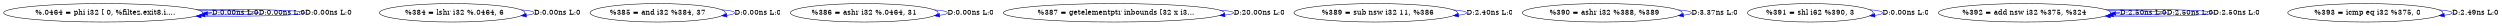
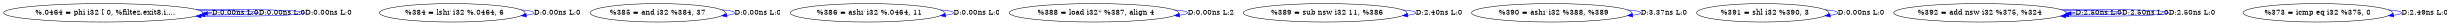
node "%386 = ashr i32 %.0464, 31": label "%386 = ashr i32 %.0464, 31" -> "%386 = ashr i32 %.0464, 11"
node "%388 = load i32* %387, align 4": added
node "%387 = getelementptr inbounds [32 x i3...": removed
node "%391 = shl i62 %390, 3": label "%391 = shl i62 %390, 3" -> "%391 = shl i32 %390, 3"
node "%393 = icmp eq i32 %375, 0": label "%393 = icmp eq i32 %375, 0" -> "%373 = icmp eq i32 %375, 0"
